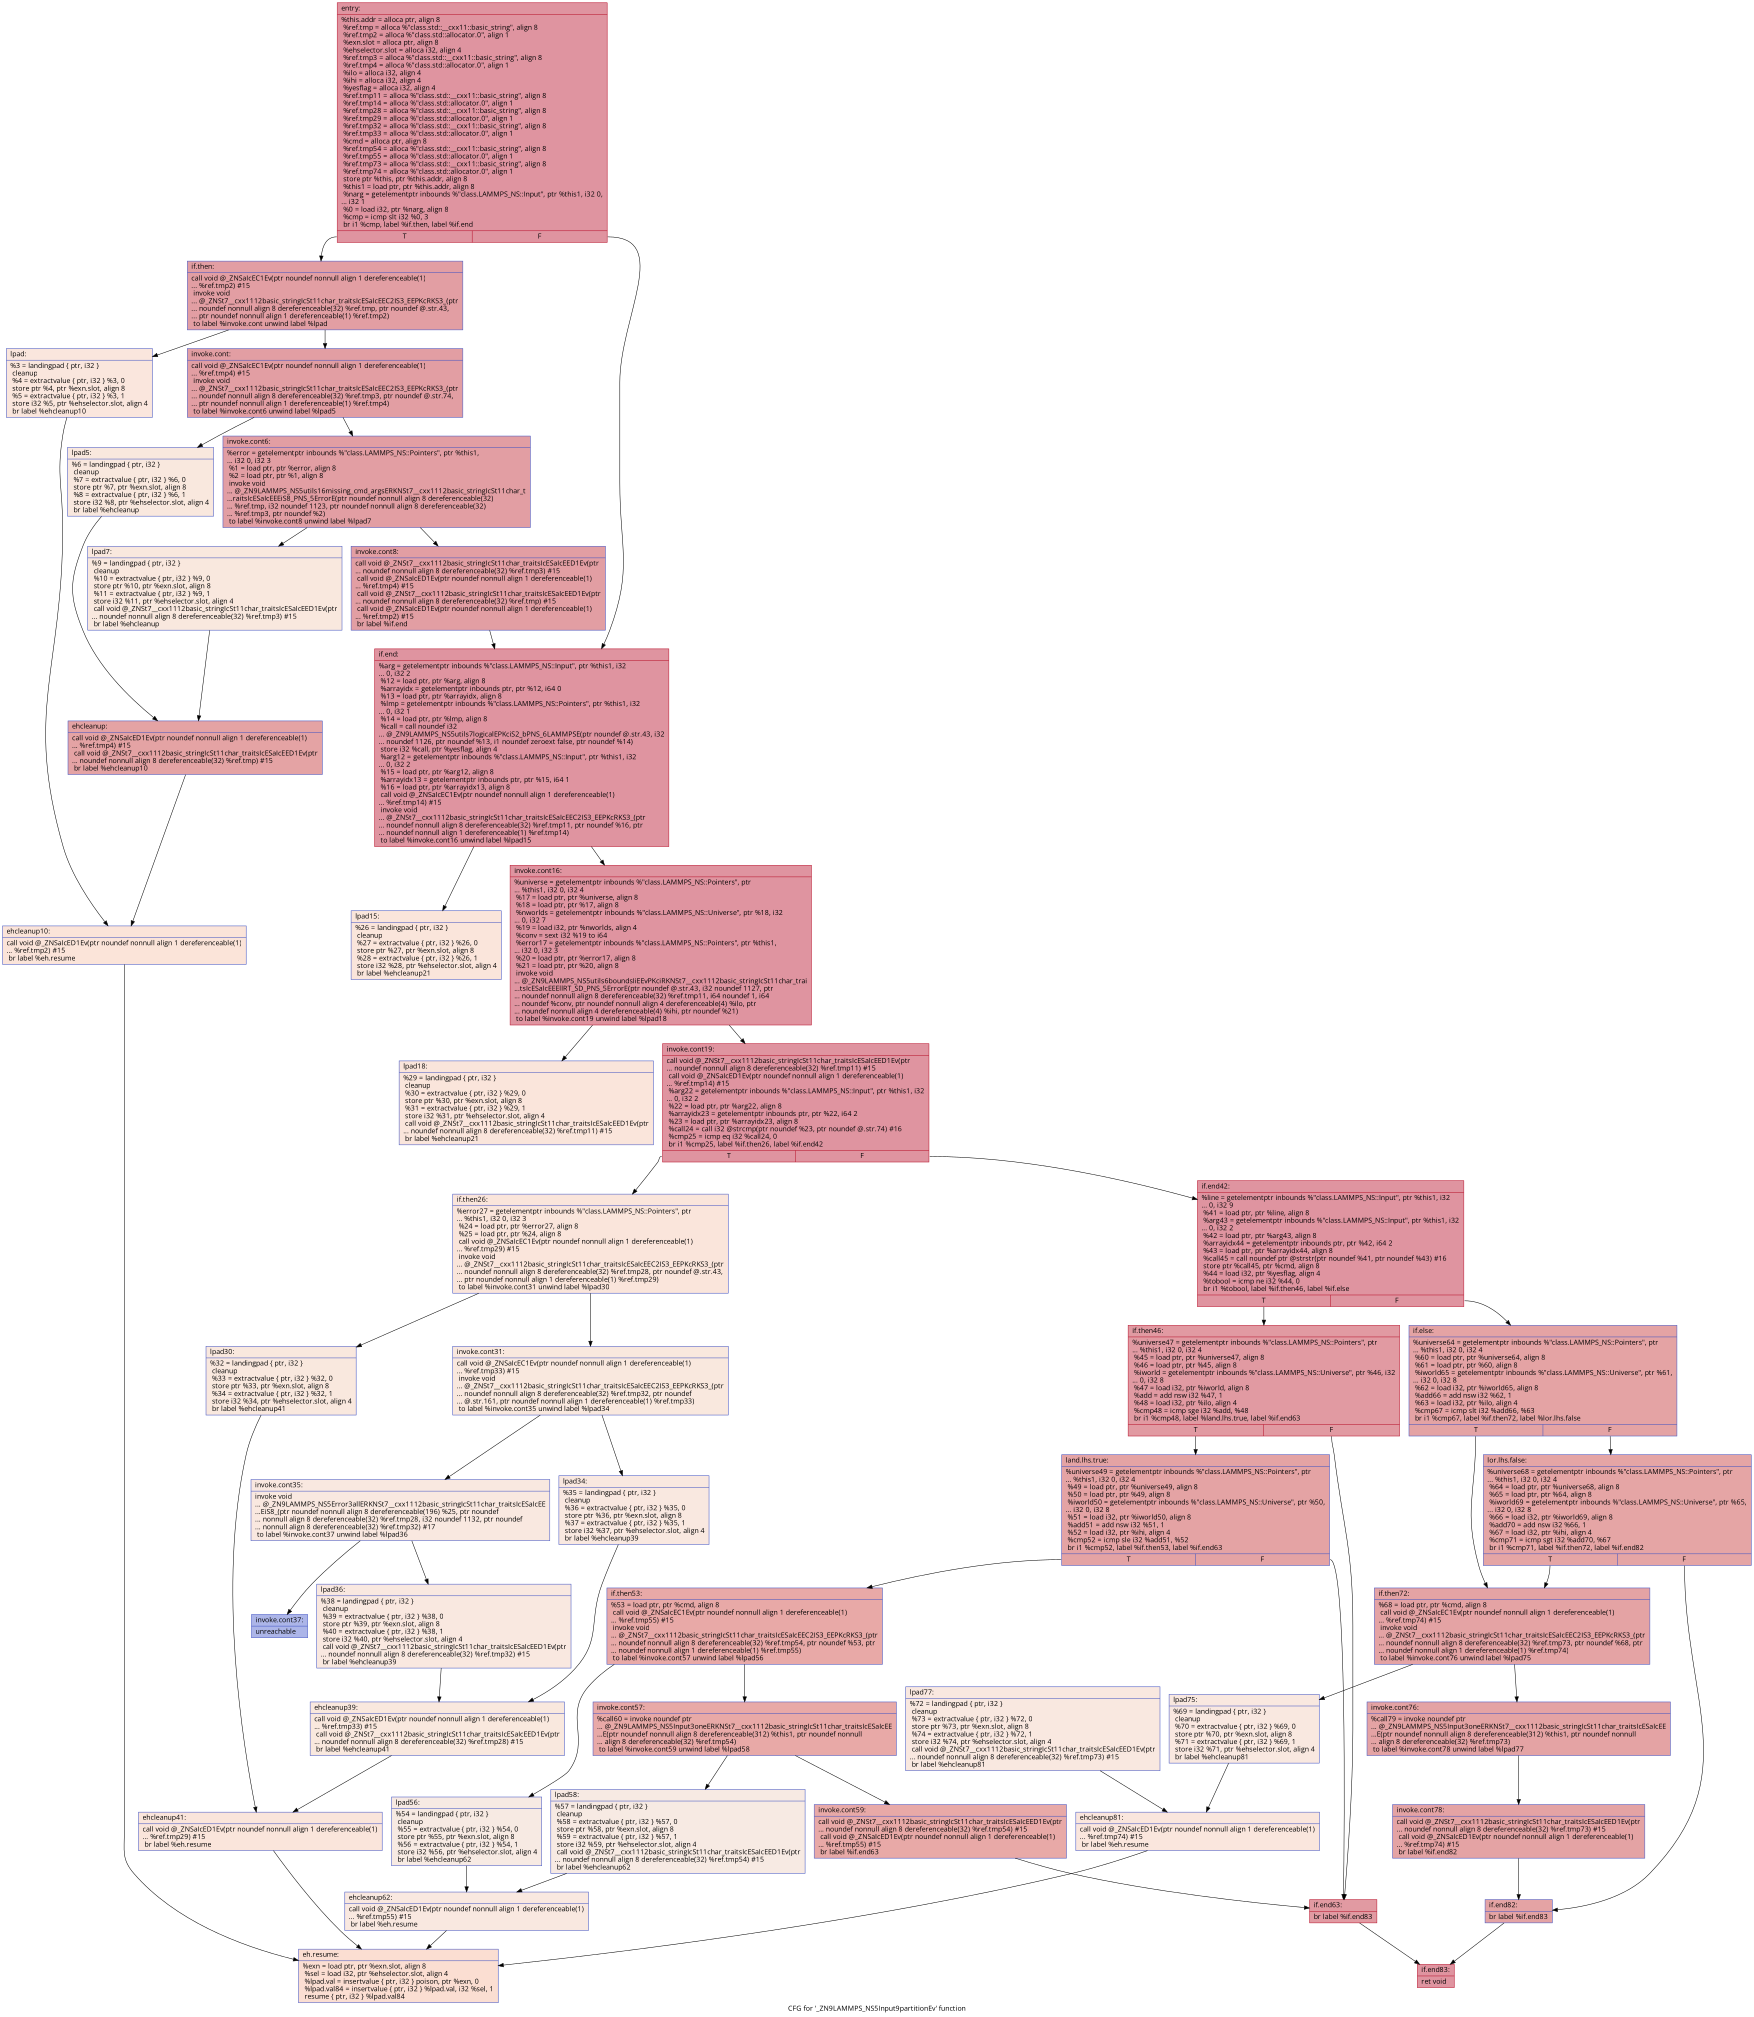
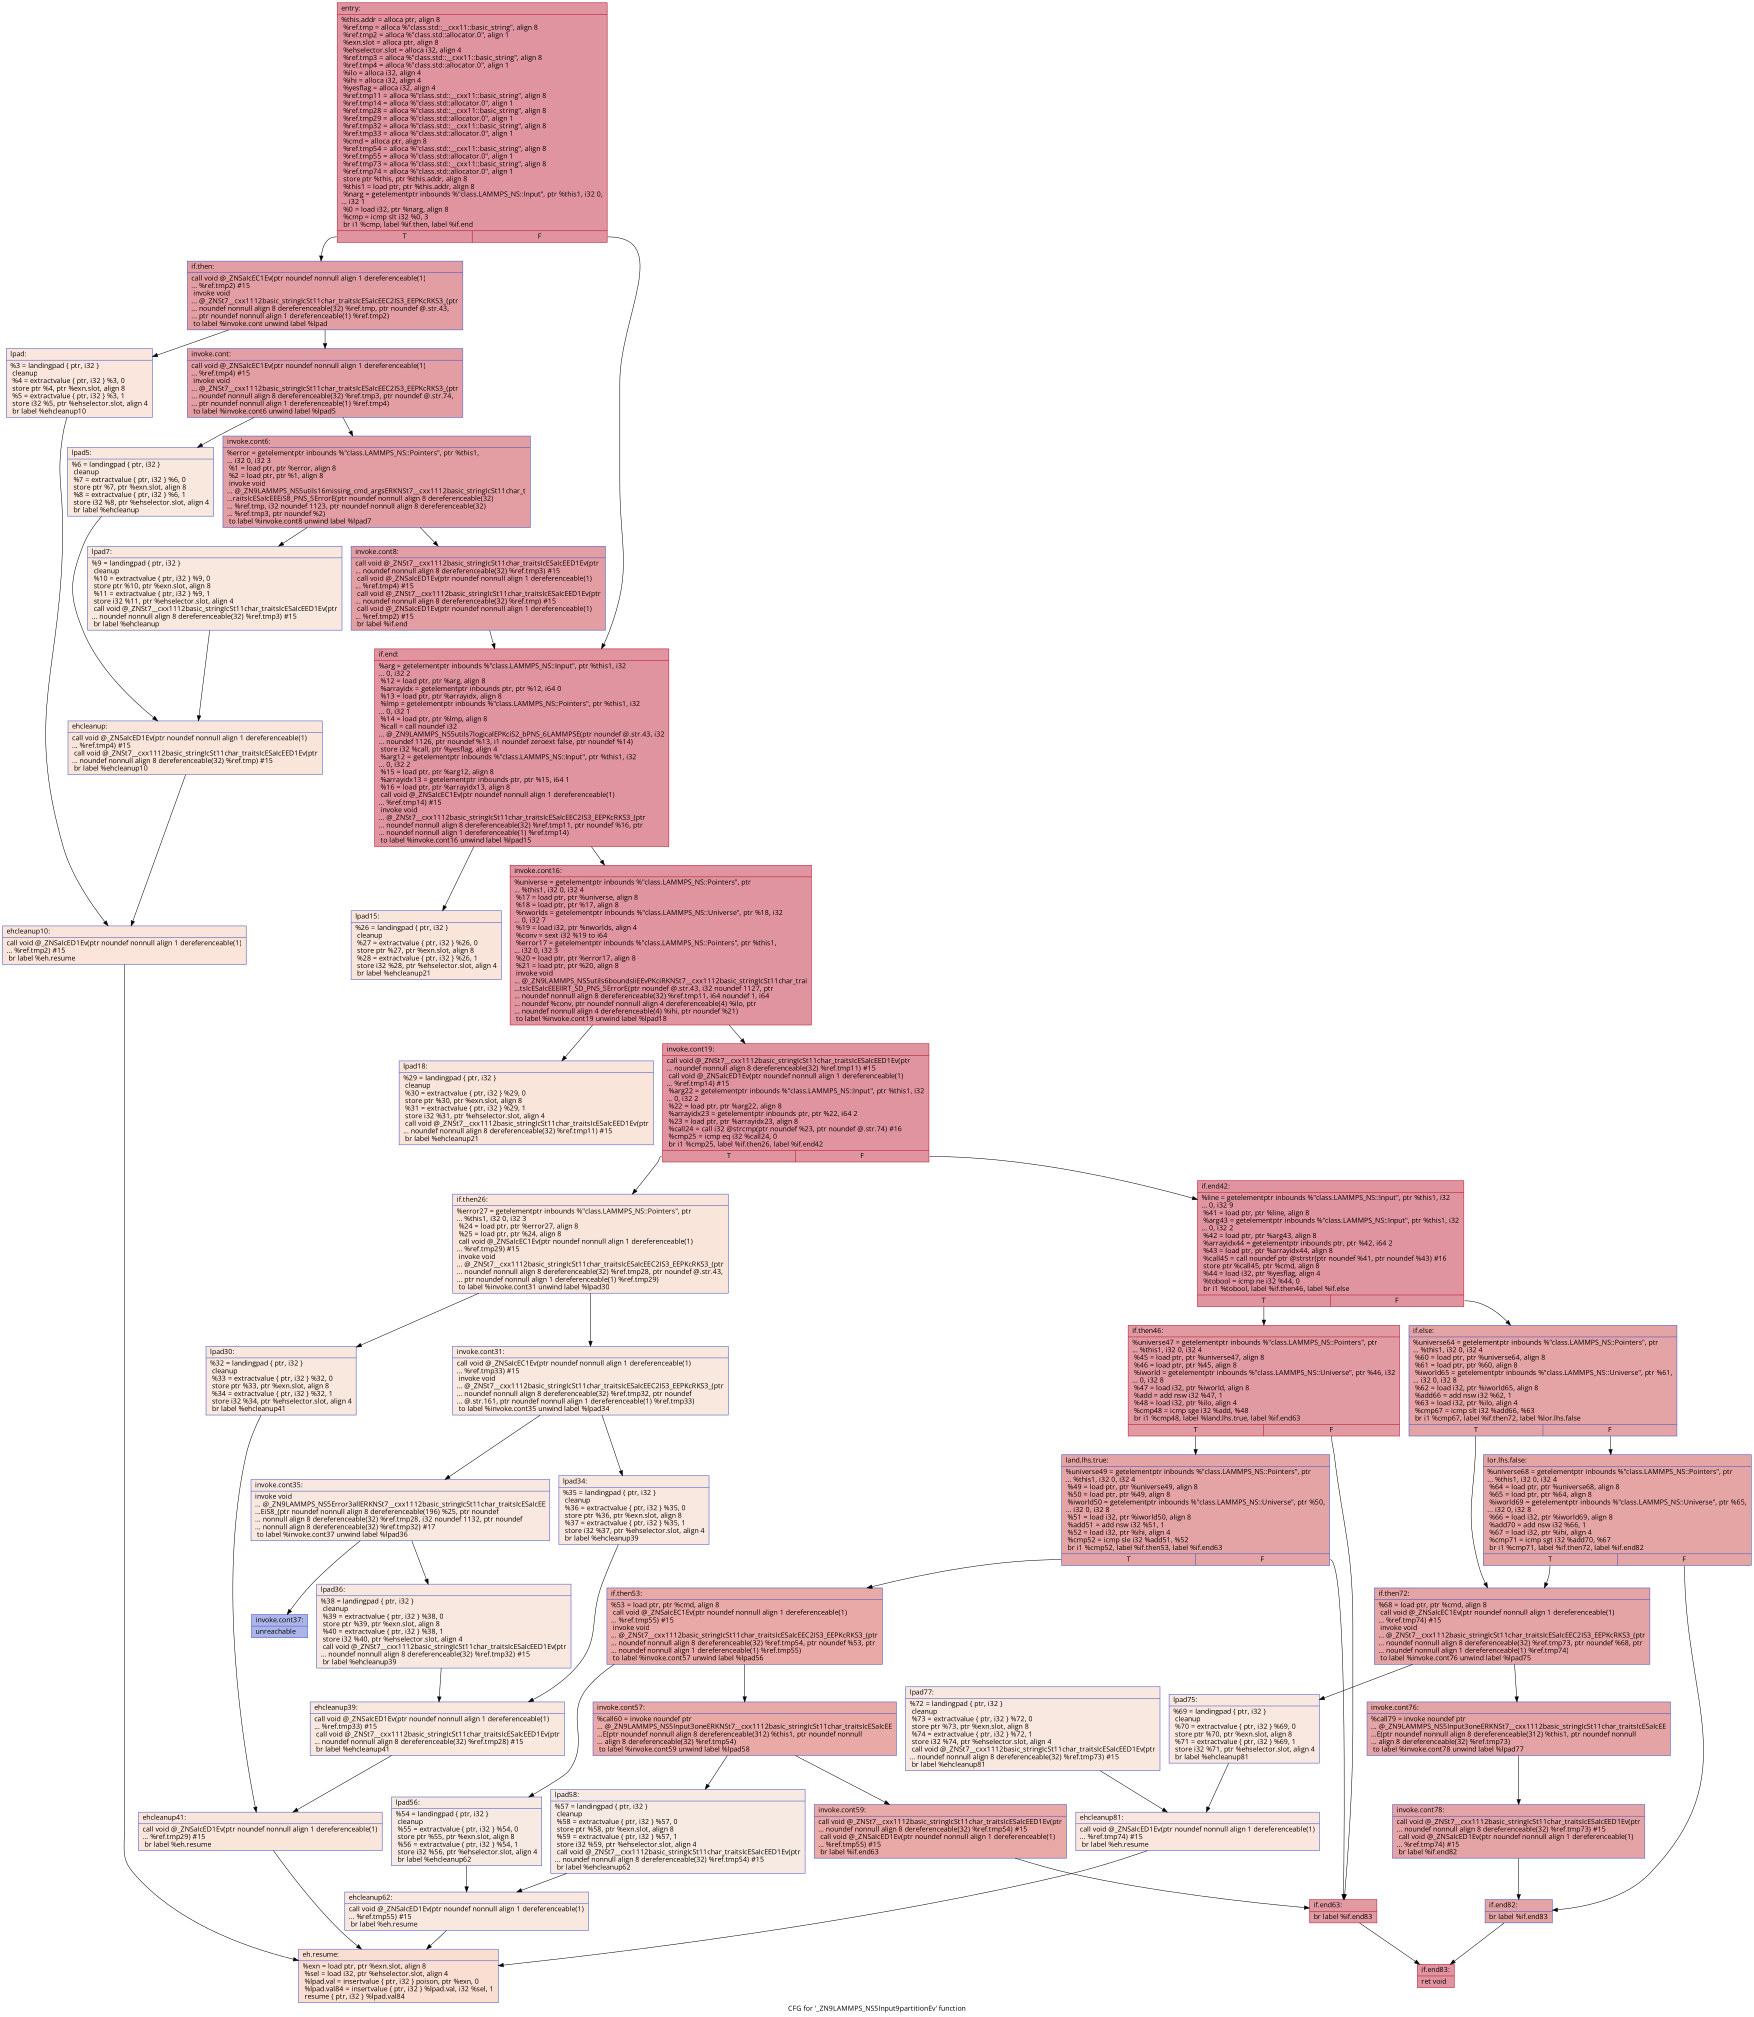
node "ehcleanup:": fillcolor #c32e3170 -> #f4c5ad70
